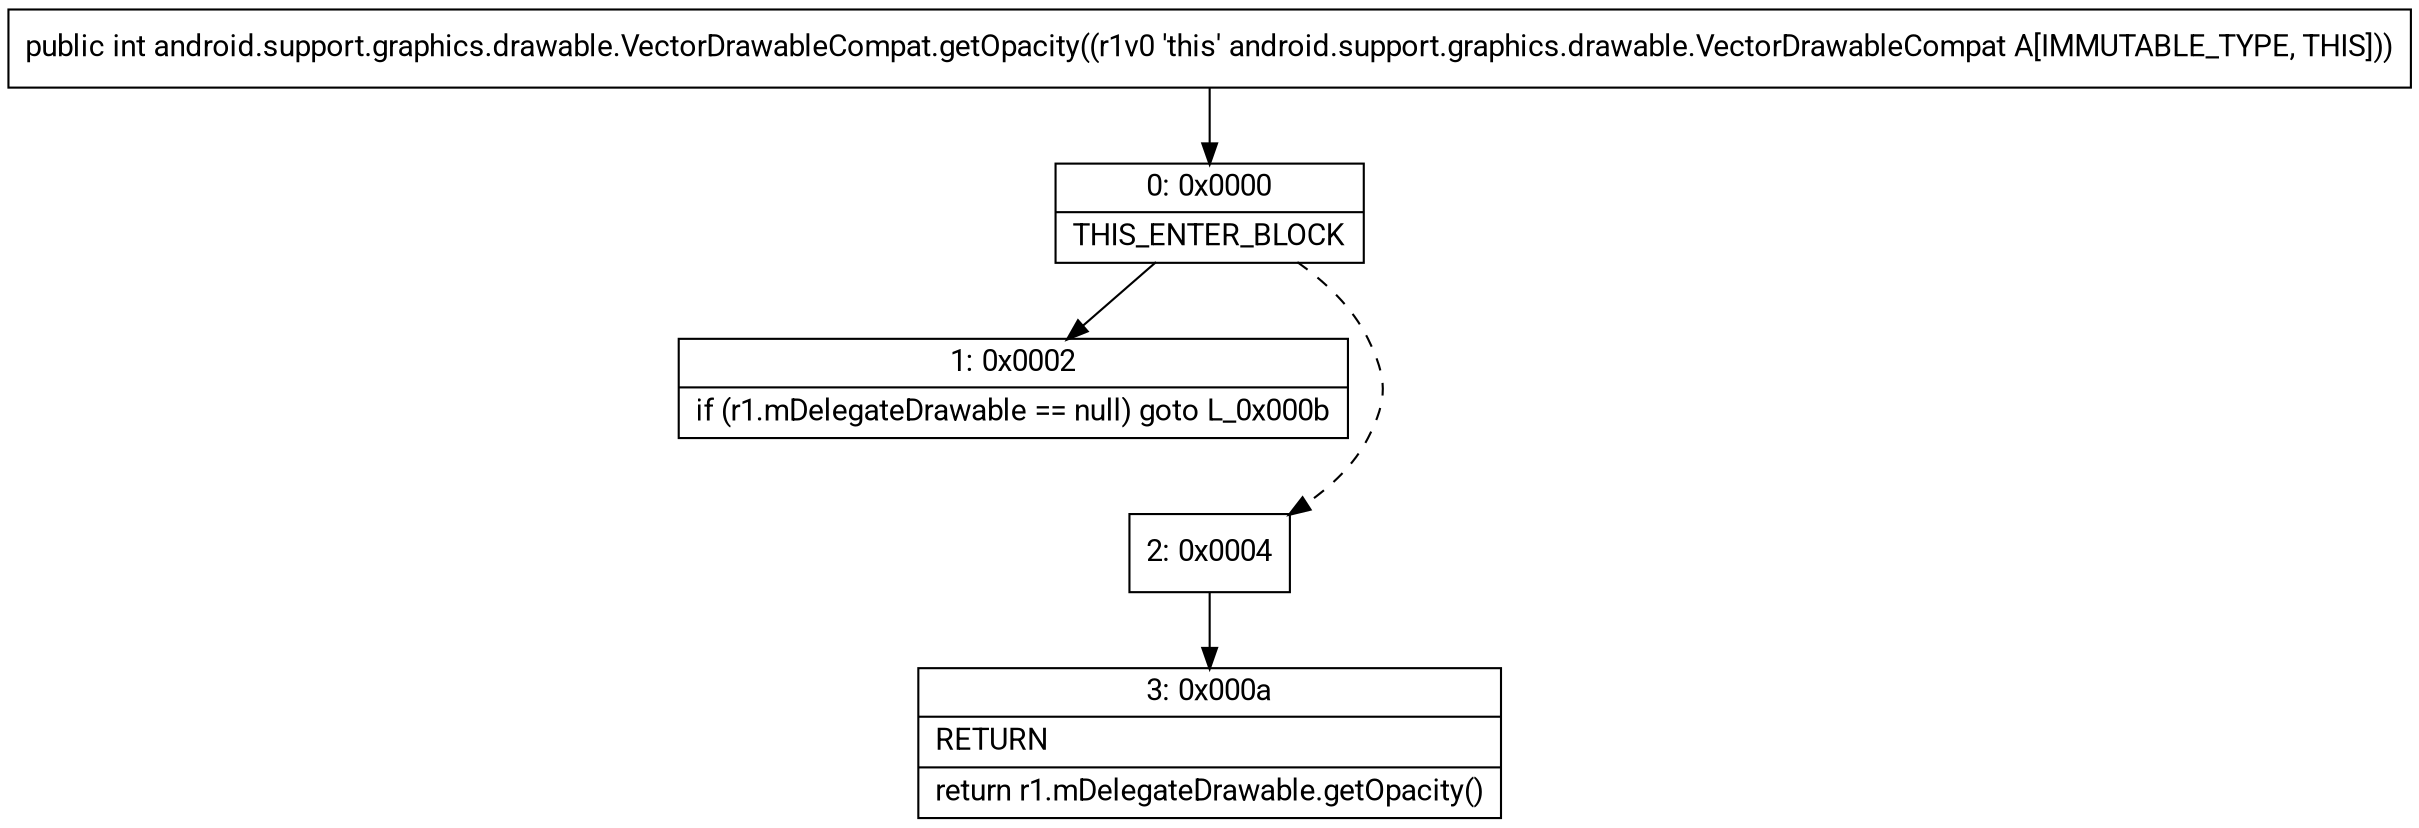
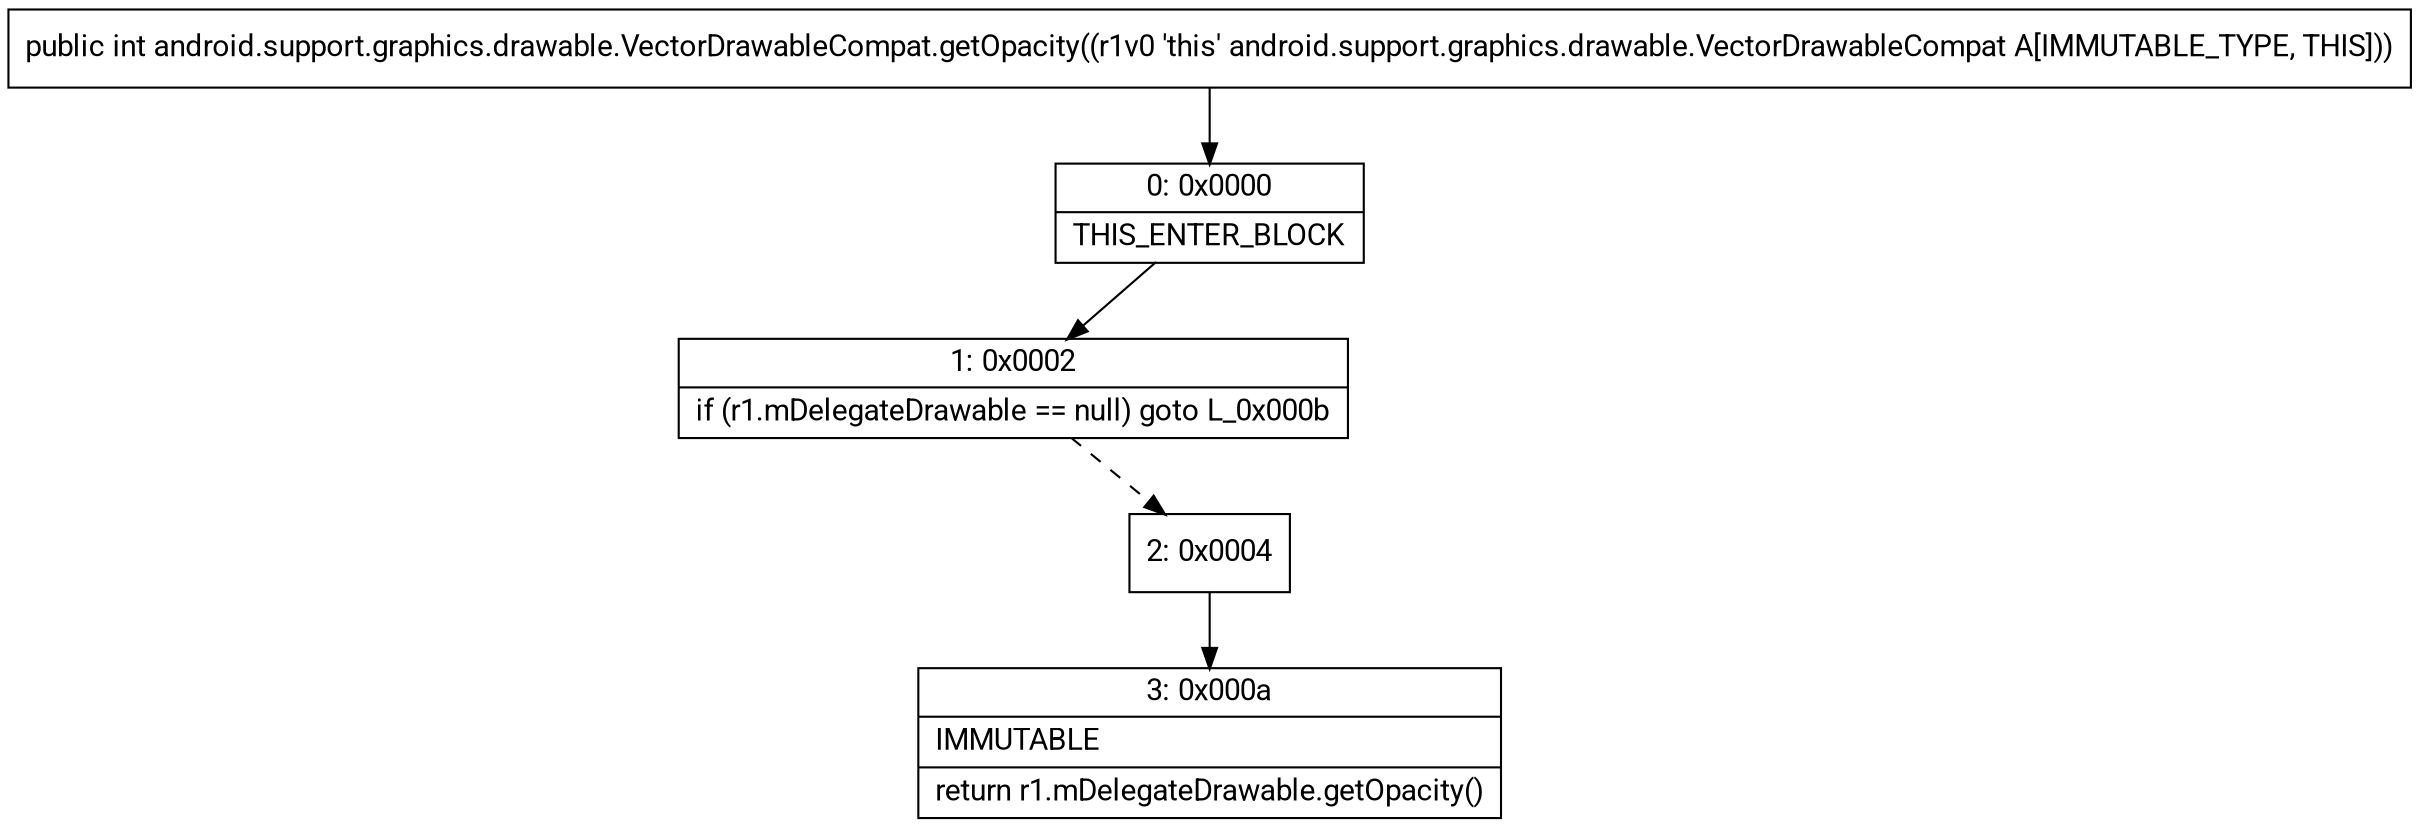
edge "0: 0x0000" -> "2: 0x0004": now "1: 0x0002" -> "2: 0x0004"
node "3: 0x000a": text "RETURN" -> "IMMUTABLE"
